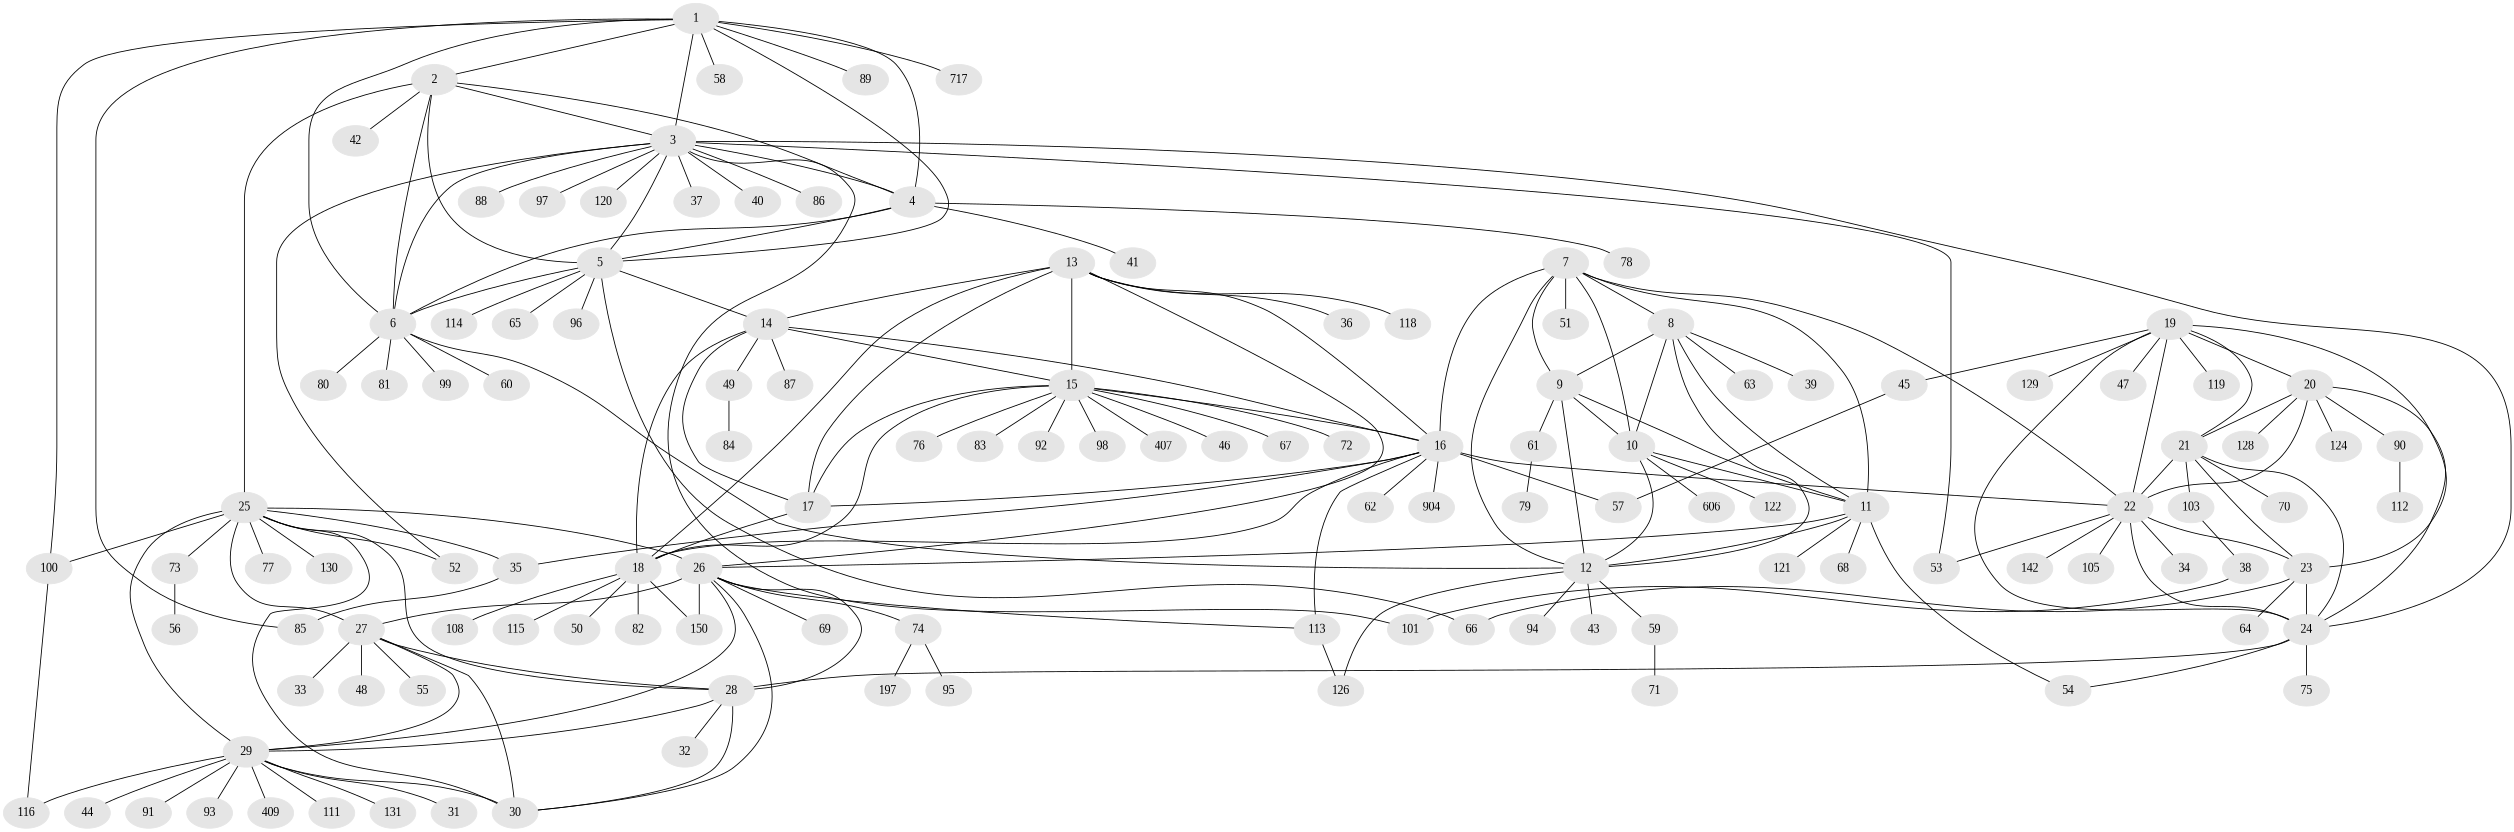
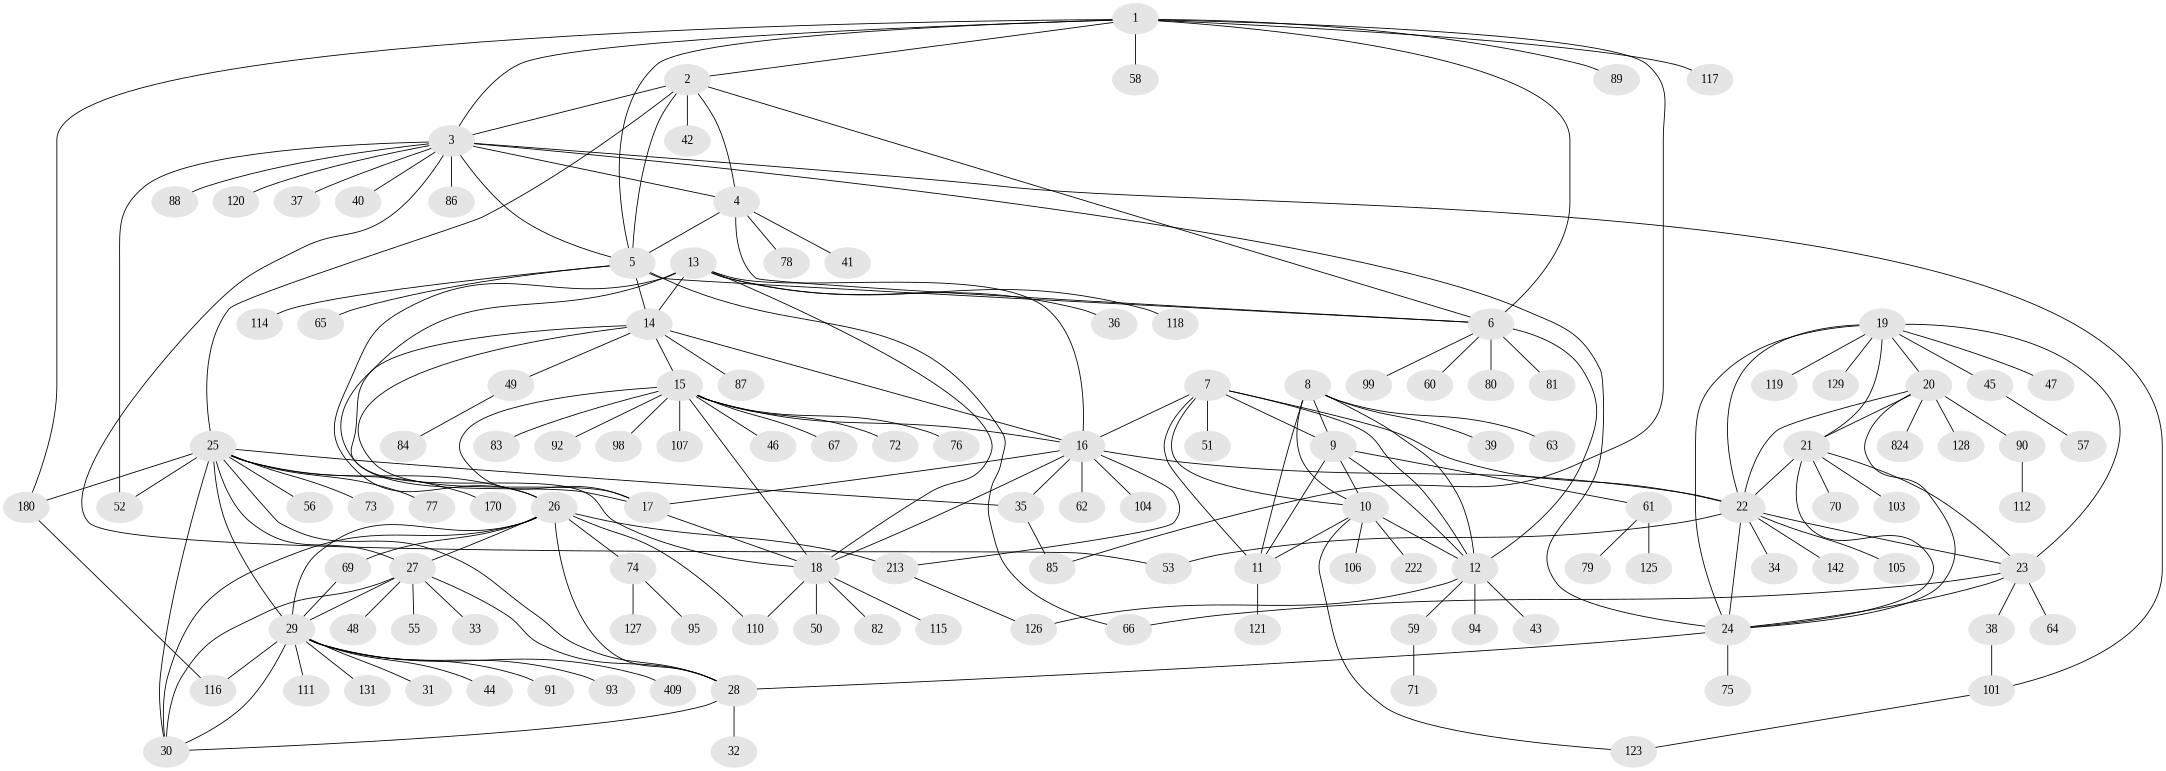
edge "1" -- "4": removed
node "717": label "717" -> "117"
edge "3" -- "6": removed
node "97": removed
edge "7" -- "8": removed
node "96": removed
edge "13" -- "15": removed
node "407": label "407" -> "107"
node "124": label "124" -> "824"
edge "16" -- "57": removed
node "904": label "904" -> "104"
node "606": label "606" -> "106"
node "122": label "122" -> "222"
edge "103" -- "38": now "23" -- "38"
edge "11" -- "12": removed
edge "11" -- "26": removed
node "100": label "100" -> "180"
node "130": label "130" -> "170"
node "125": added
node "68": removed
edge "73" -- "56": now "25" -- "56"
node "108": removed
node "150": label "150" -> "110"
node "113": label "113" -> "213"
node "197": label "197" -> "127"
node "54": removed
edge "28" -- "29": now "69" -- "29"
node "123": added
